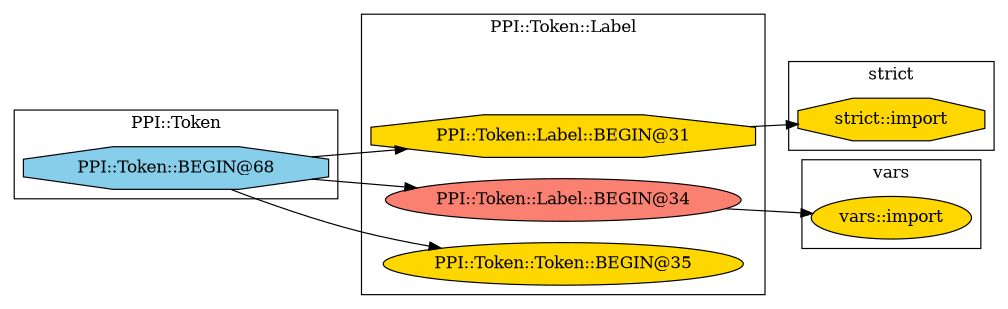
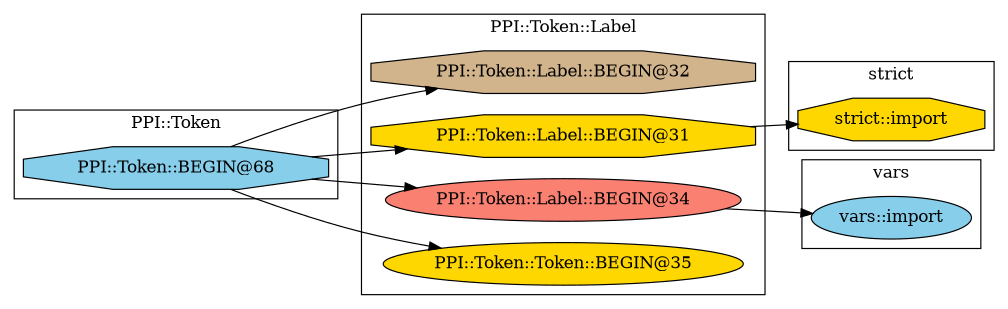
node "PPI::Token::Label::BEGIN@32": added
node "vars::import": fillcolor gold -> skyblue
